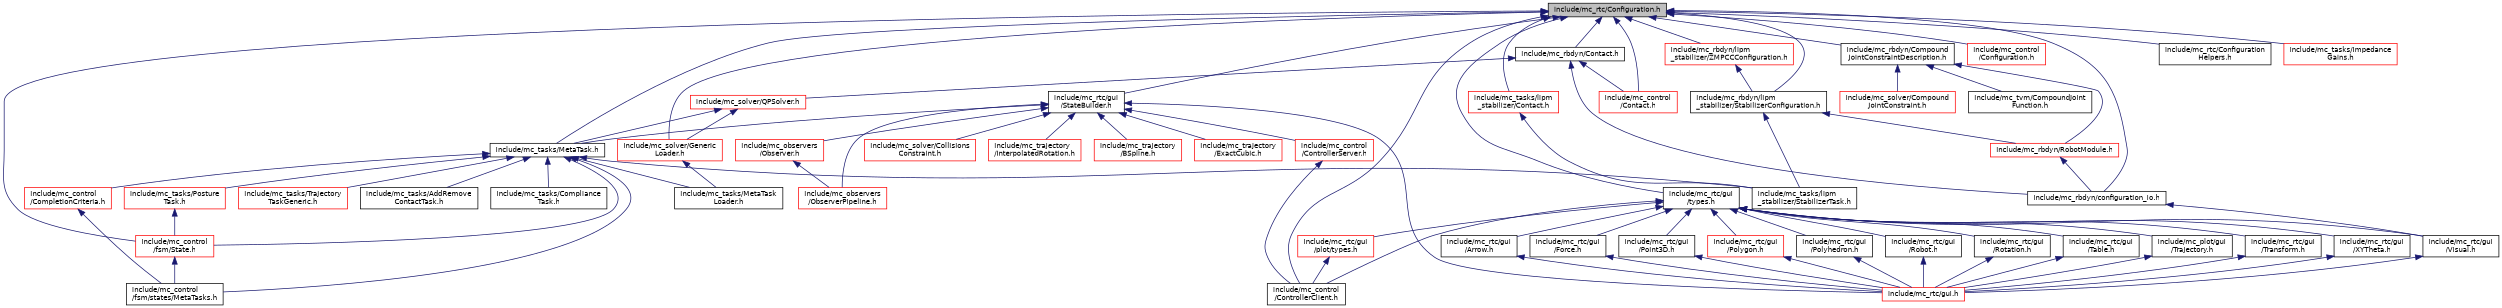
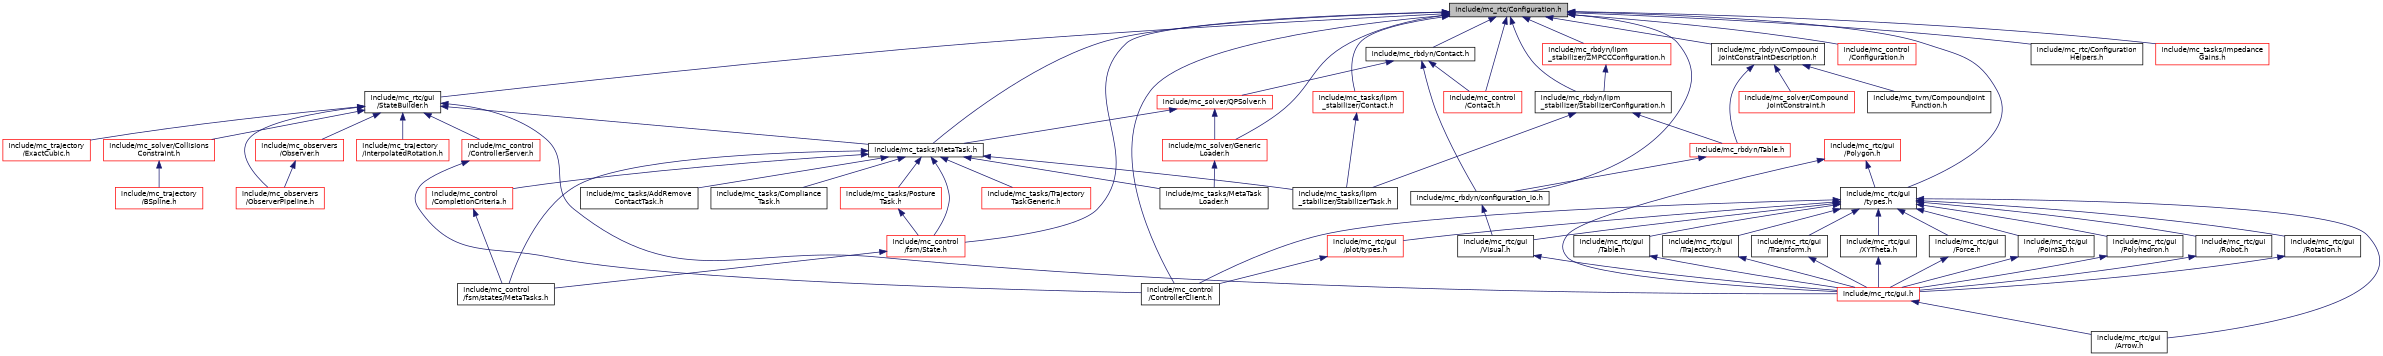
edge "include/mc_trajectory /BSpline.h" -> "include/mc_rtc/gui /StateBuilder.h": now "include/mc_trajectory /BSpline.h" -> "include/mc_solver/Collisions Constraint.h"
node "include/mc_rbdyn/RobotModule.h": label "include/mc_rbdyn/RobotModule.h" -> "include/mc_rbdyn/Table.h"
edge "include/mc_rtc/gui /Polygon.h" -> "include/mc_rtc/gui /types.h": reversed
node "include/mc_plot/gui /Trajectory.h": label "include/mc_plot/gui /Trajectory.h" -> "include/mc_rtc/gui /Trajectory.h"
edge "include/mc_rtc/gui.h" -> "include/mc_rtc/gui /Arrow.h": reversed
